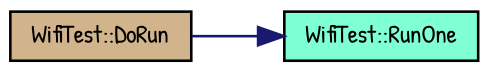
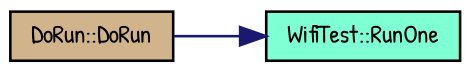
node "WifiTest::DoRun": label "WifiTest::DoRun" -> "DoRun::DoRun"
